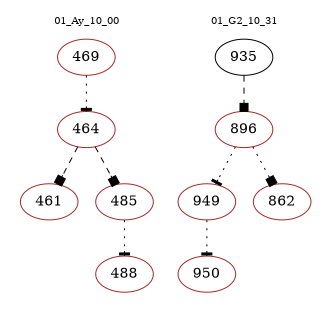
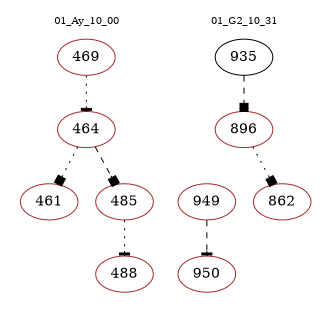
edge "464" -> "461": style dashed -> dotted
edge "896" -> "949": removed
edge "949" -> "950": style dotted -> dashed
